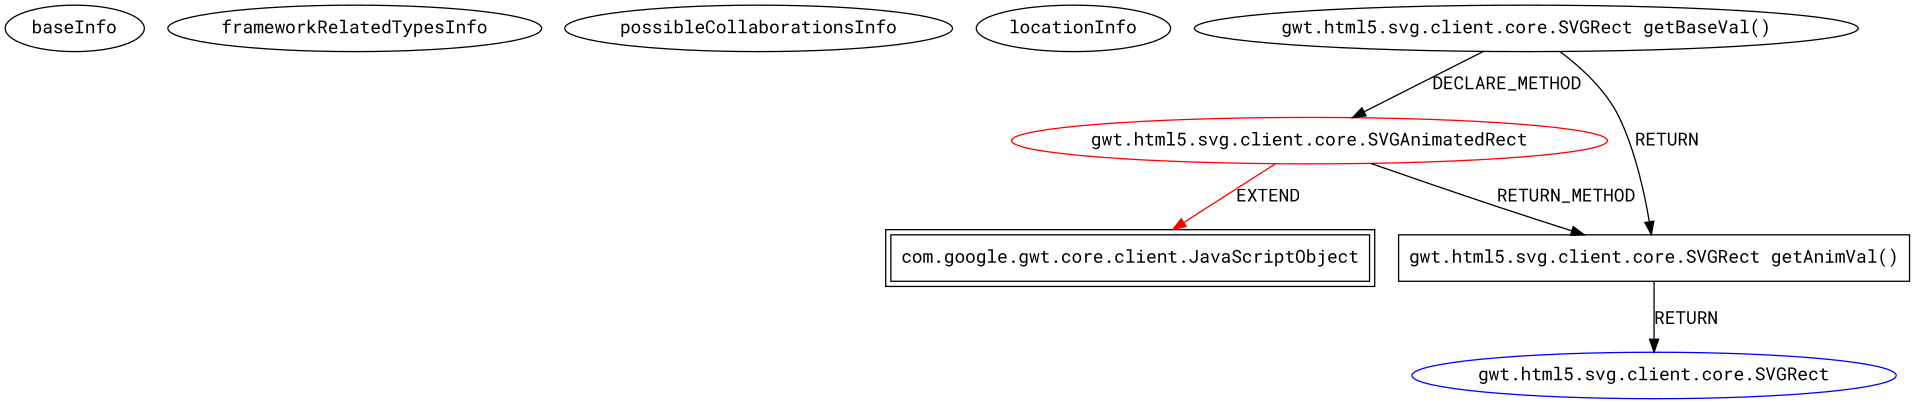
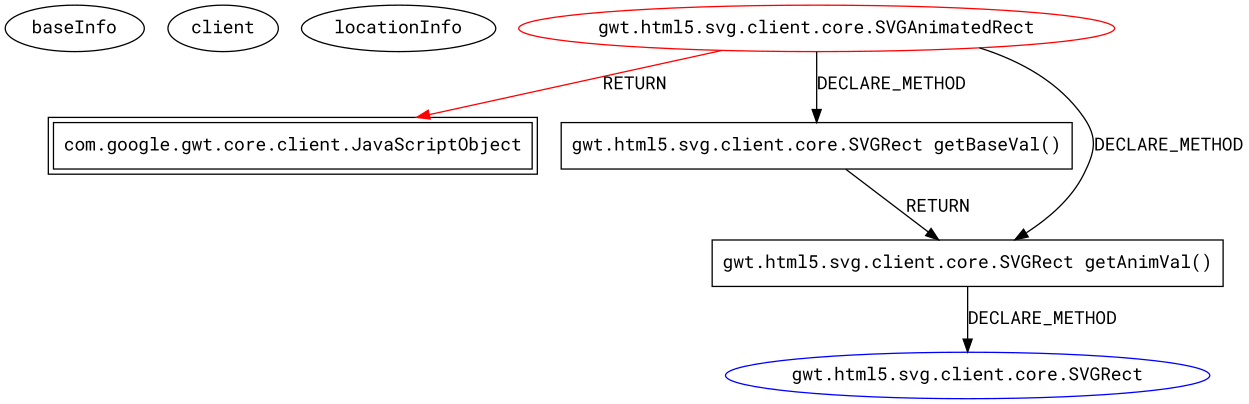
node "frameworkRelatedTypesInfo": removed
node "possibleCollaborationsInfo": label "possibleCollaborationsInfo" -> "client"
node "gwt.html5.svg.client.core.SVGRect getBaseVal()": shape ellipse -> box
edge "gwt.html5.svg.client.core.SVGRect getBaseVal()" -> "gwt.html5.svg.client.core.SVGAnimatedRect": reversed
edge "gwt.html5.svg.client.core.SVGAnimatedRect" -> "com.google.gwt.core.client.JavaScriptObject": label "EXTEND" -> "RETURN"
edge "gwt.html5.svg.client.core.SVGAnimatedRect" -> "gwt.html5.svg.client.core.SVGRect getAnimVal()": label "RETURN_METHOD" -> "DECLARE_METHOD"
edge "gwt.html5.svg.client.core.SVGRect getAnimVal()" -> "gwt.html5.svg.client.core.SVGRect": label "RETURN" -> "DECLARE_METHOD"
